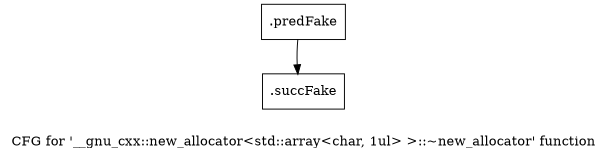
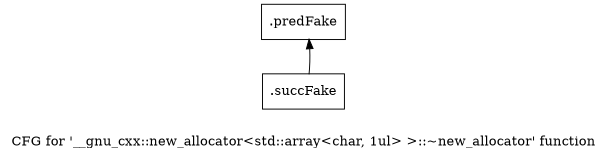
edge ".predFake" -> ".succFake": reversed
